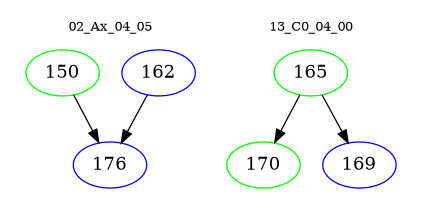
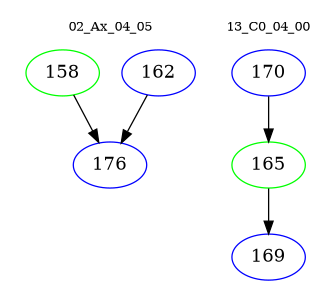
node "150": label "150" -> "158"
edge "165" -> "170": reversed
node "170": color green -> blue
